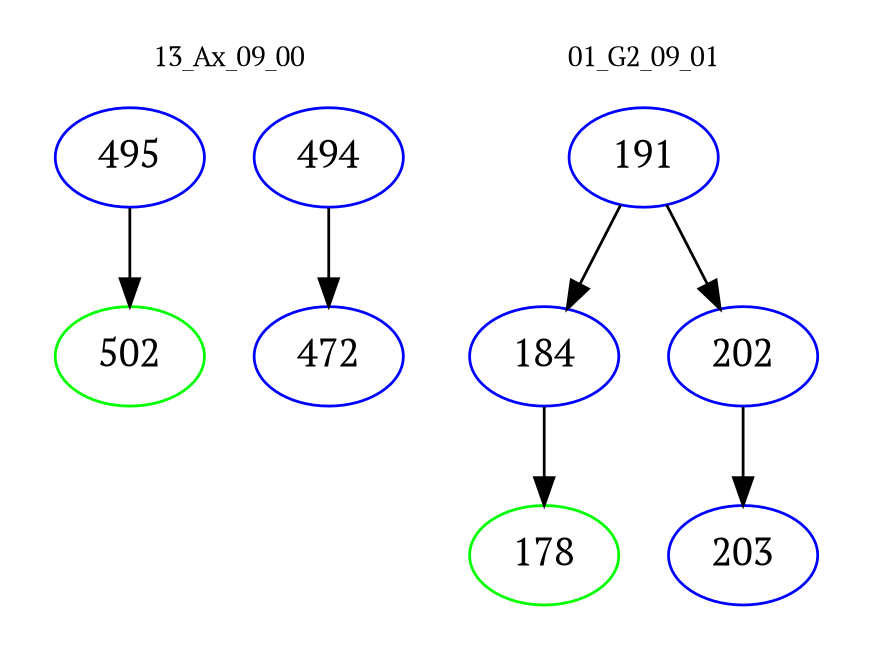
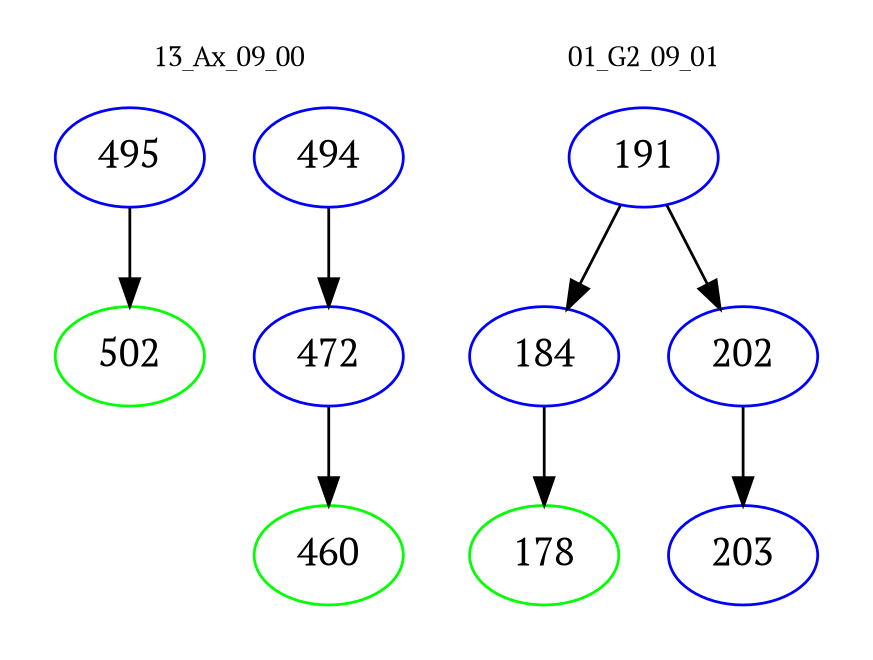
node "460": added
